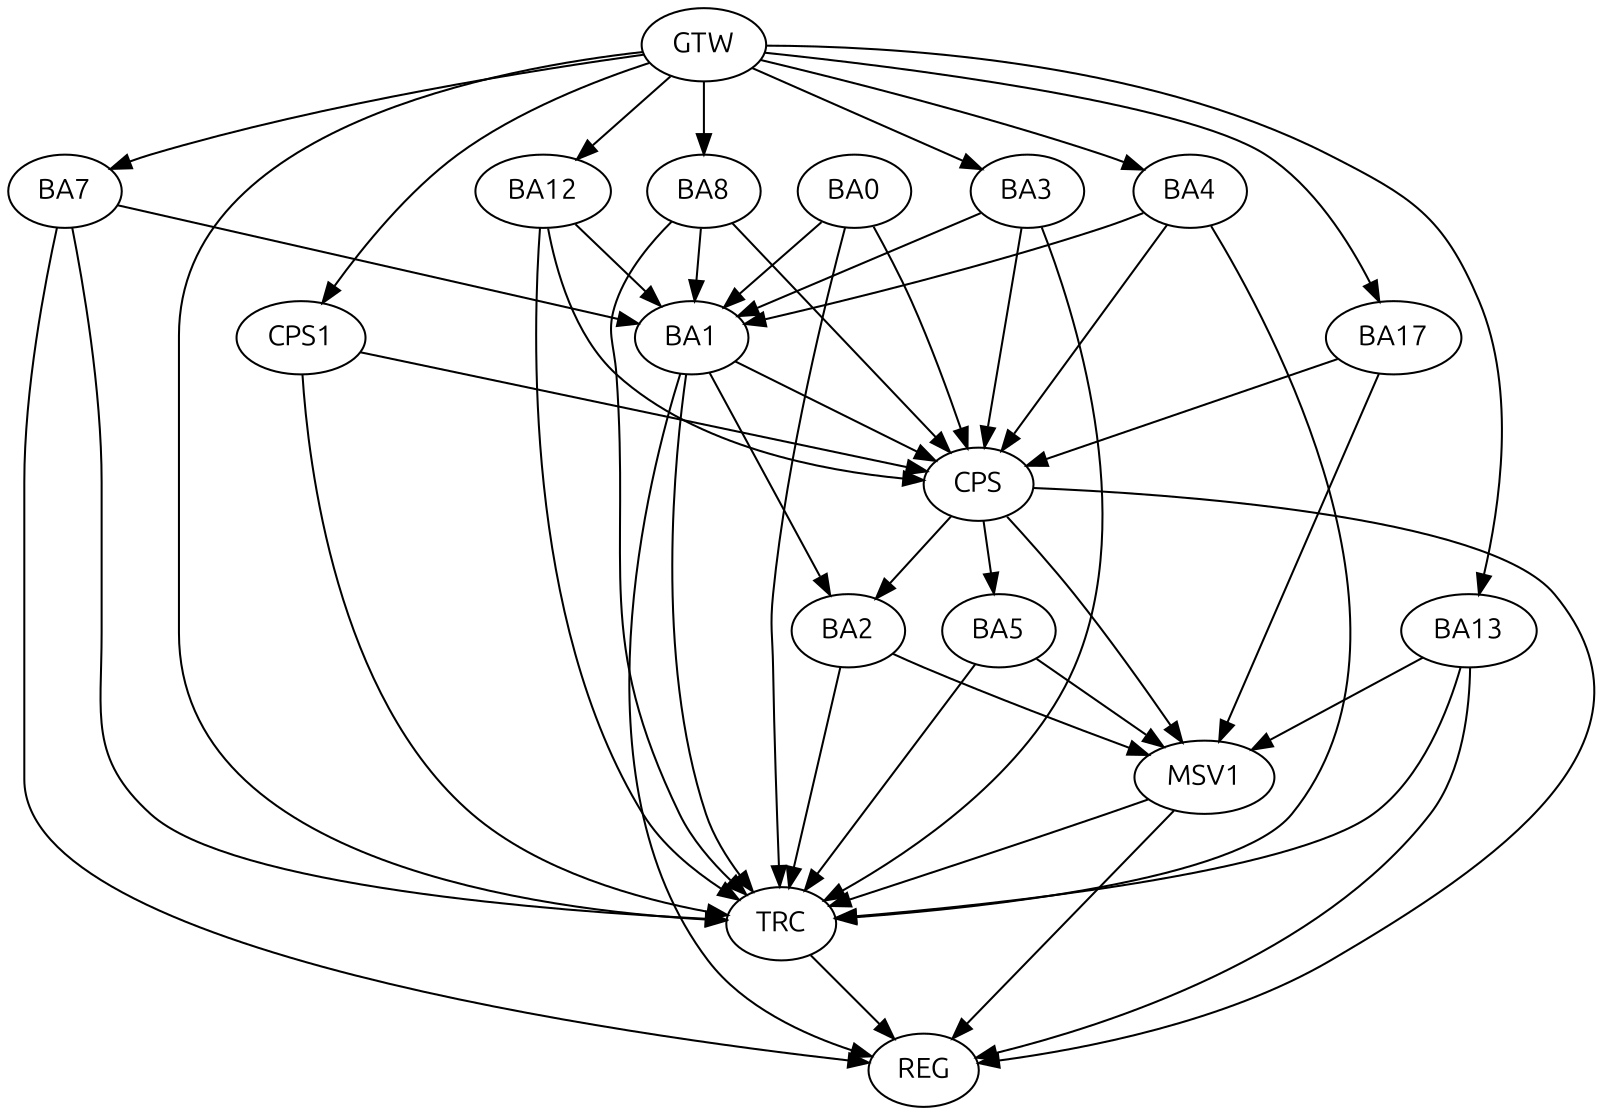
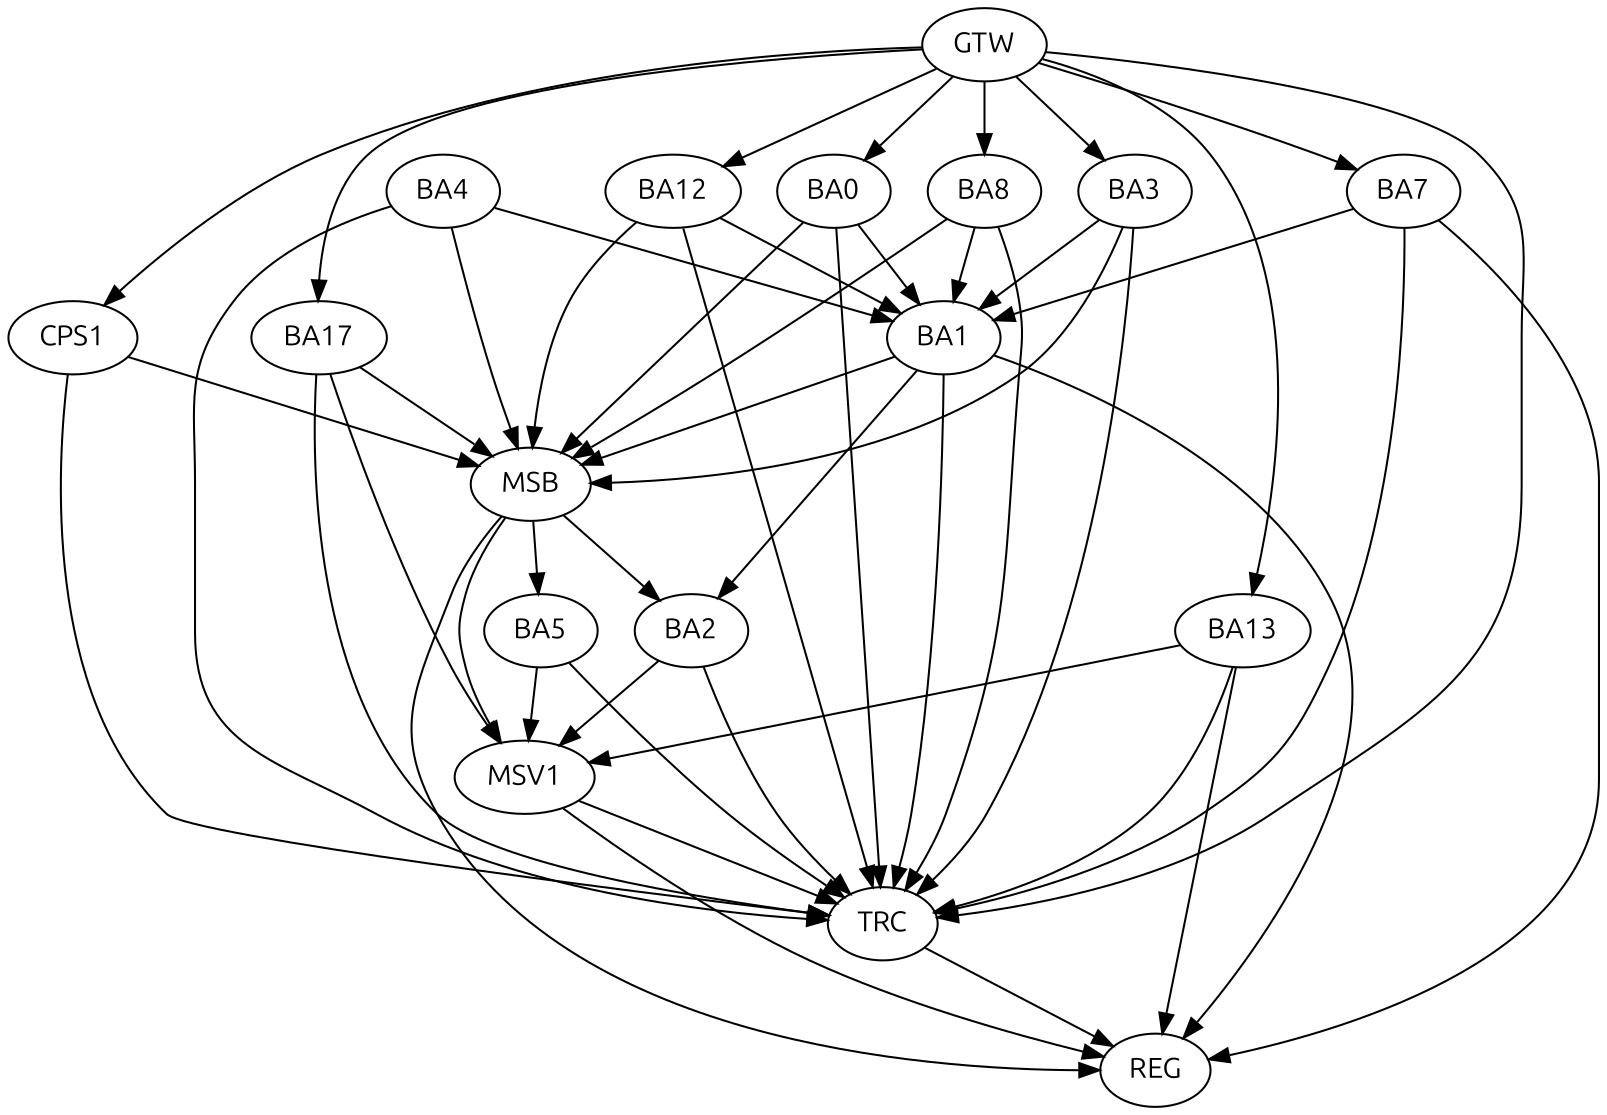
edge "GTW" -> "BA4": now "GTW" -> "BA0"
node "CPS": label "CPS" -> "MSB"
edge "BA17" -> "TRC": added
